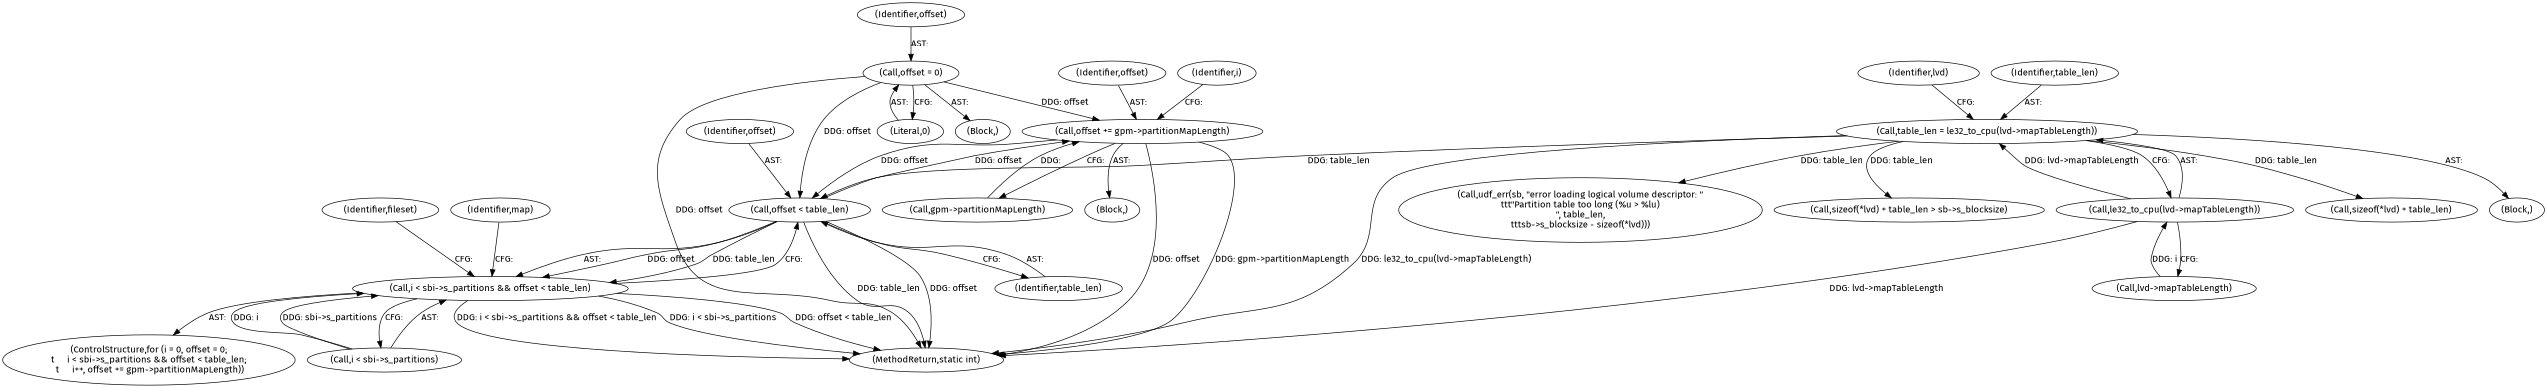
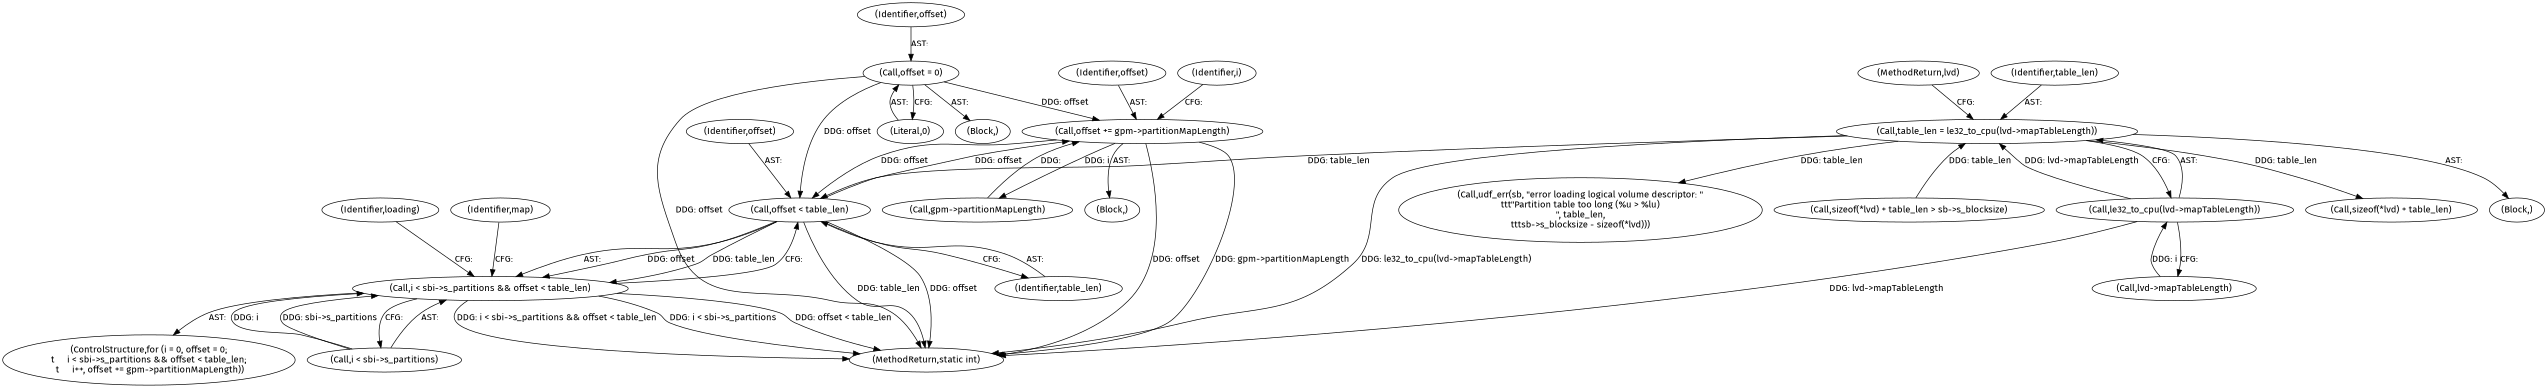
node "(Identifier,lvd)": label "(Identifier,lvd)" -> "(MethodReturn,lvd)"
edge "(Call,table_len = le32_to_cpu(lvd->mapTableLength))" -> "(Call,sizeof(*lvd) + table_len > sb->s_blocksize)": reversed
edge "(Call,offset += gpm->partitionMapLength)" -> "(Call,gpm->partitionMapLength)": label "CFG: " -> "DDG: i"
node "(Identifier,fileset)": label "(Identifier,fileset)" -> "(Identifier,loading)"
